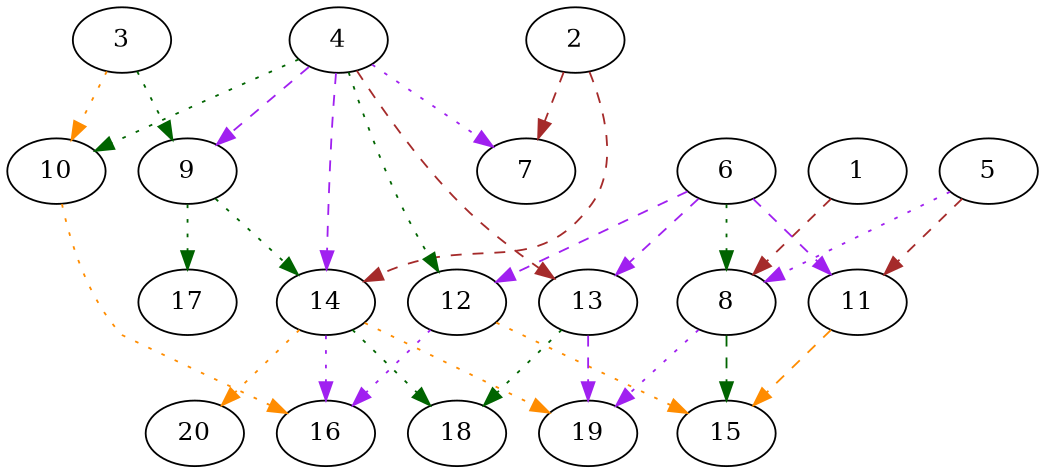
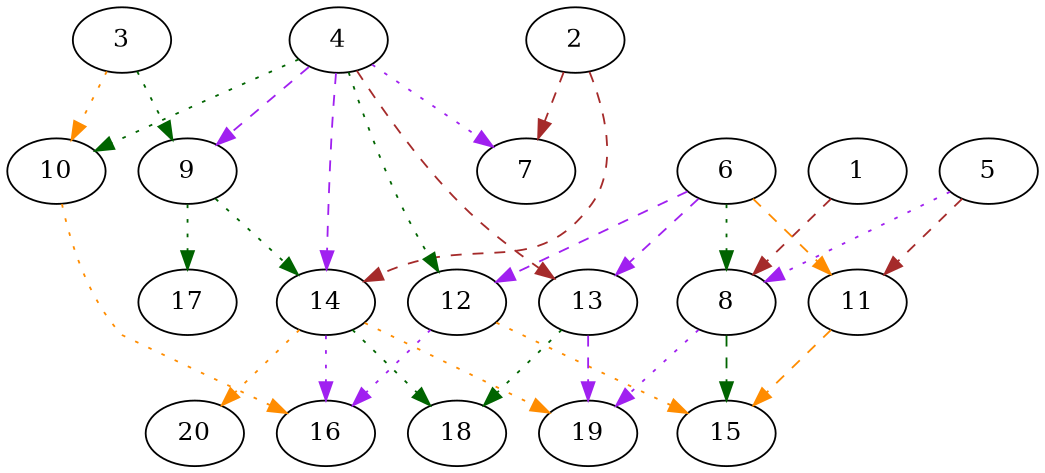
edge "6" -> "11": color purple -> darkorange
